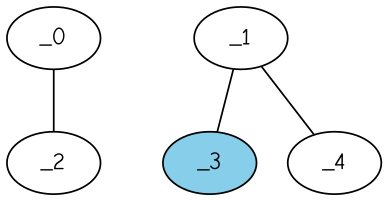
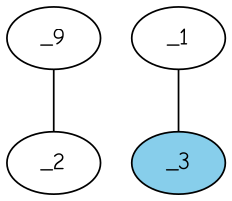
node "_0": label "_0" -> "_9"
node "_4": removed
